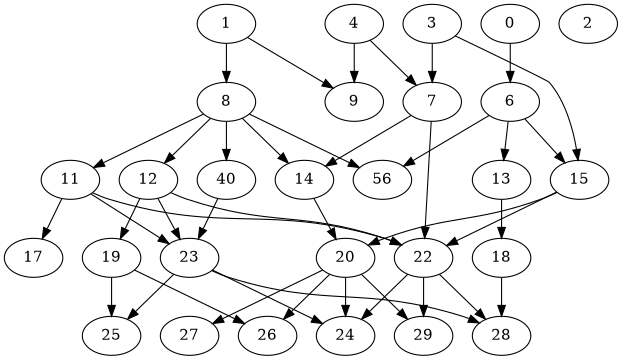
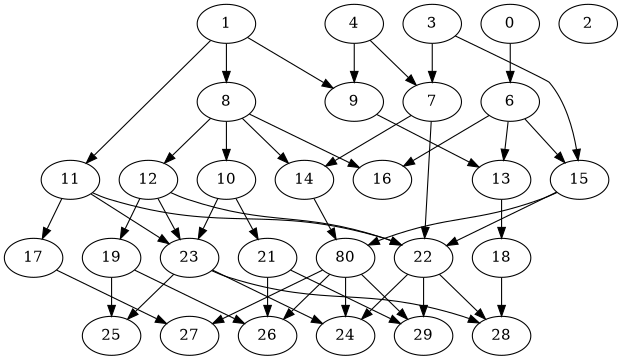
edge "8" -> "11": now "1" -> "11"
edge "9" -> "13": added
node "40": label "40" -> "10"
node "56": label "56" -> "16"
node "21": added
node "20": label "20" -> "80"
edge "17" -> "27": added
